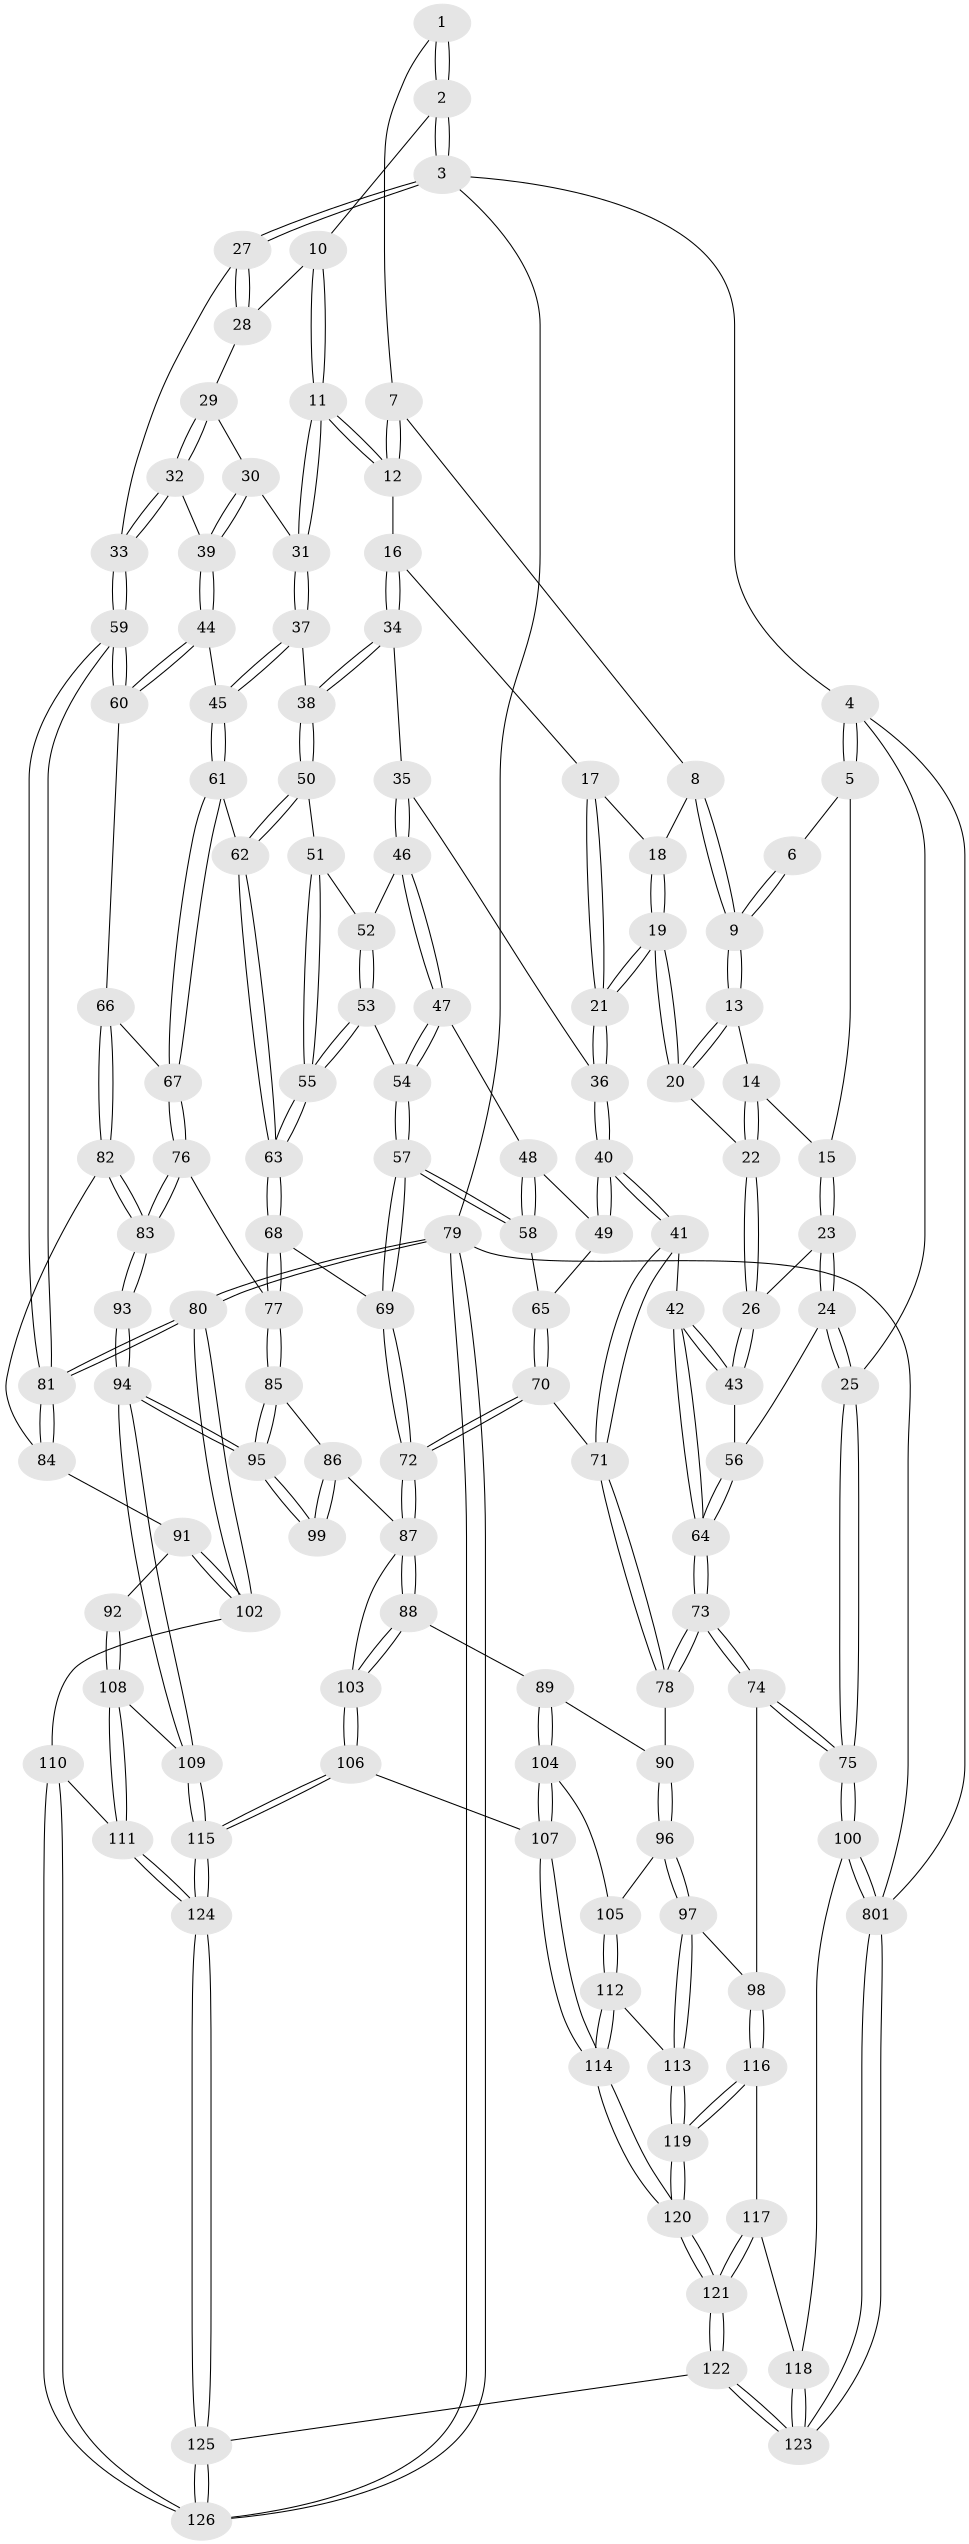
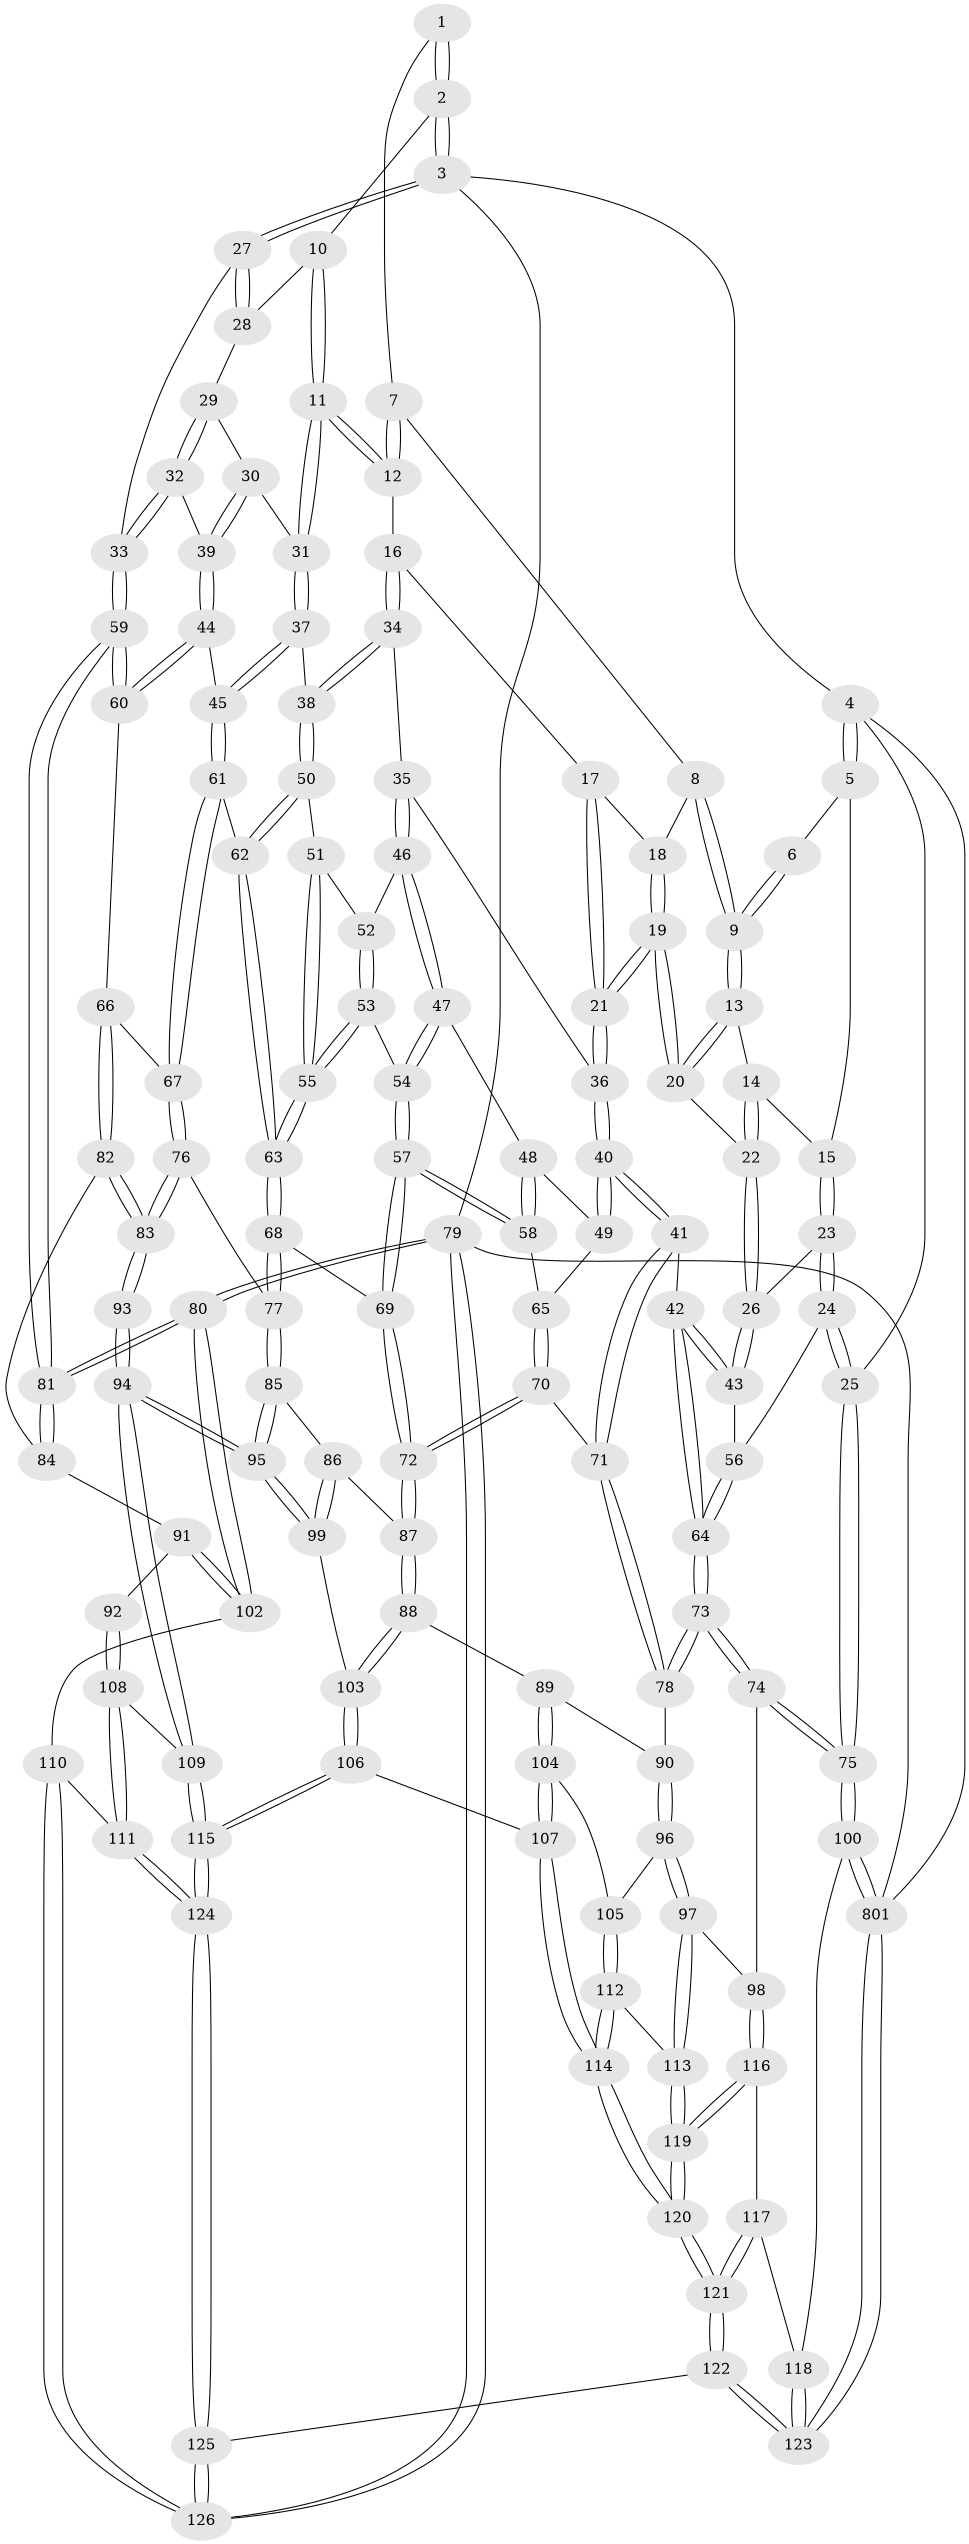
edge "87" -- "103": now "99" -- "103"
